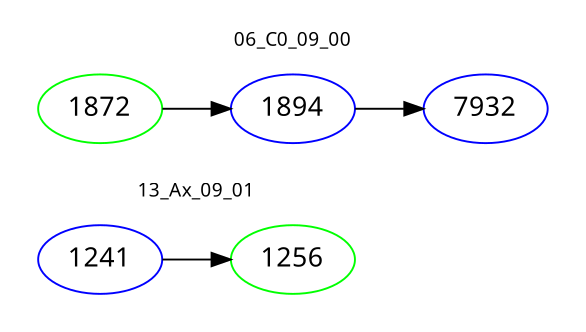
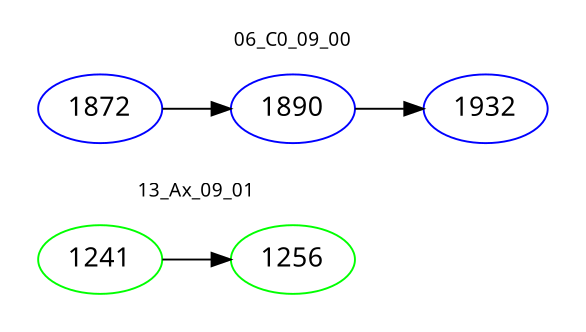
node "1872": color green -> blue
node "1894": label "1894" -> "1890"
node "7932": label "7932" -> "1932"
node "1241": color blue -> green
